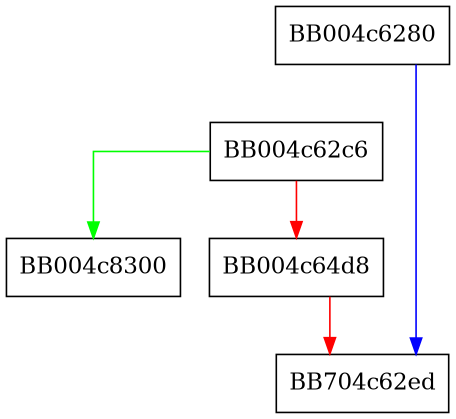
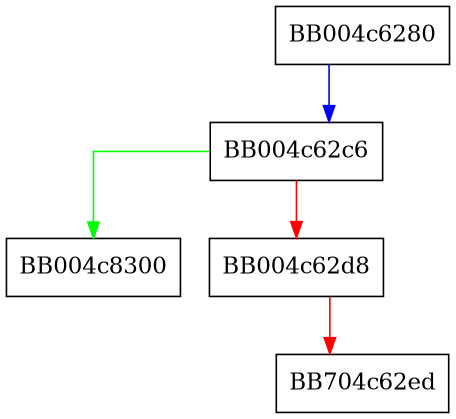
edge "BB004c6280" -> "BB704c62ed": now "BB004c6280" -> "BB004c62c6"
node "BB004c64d8": label "BB004c64d8" -> "BB004c62d8"
